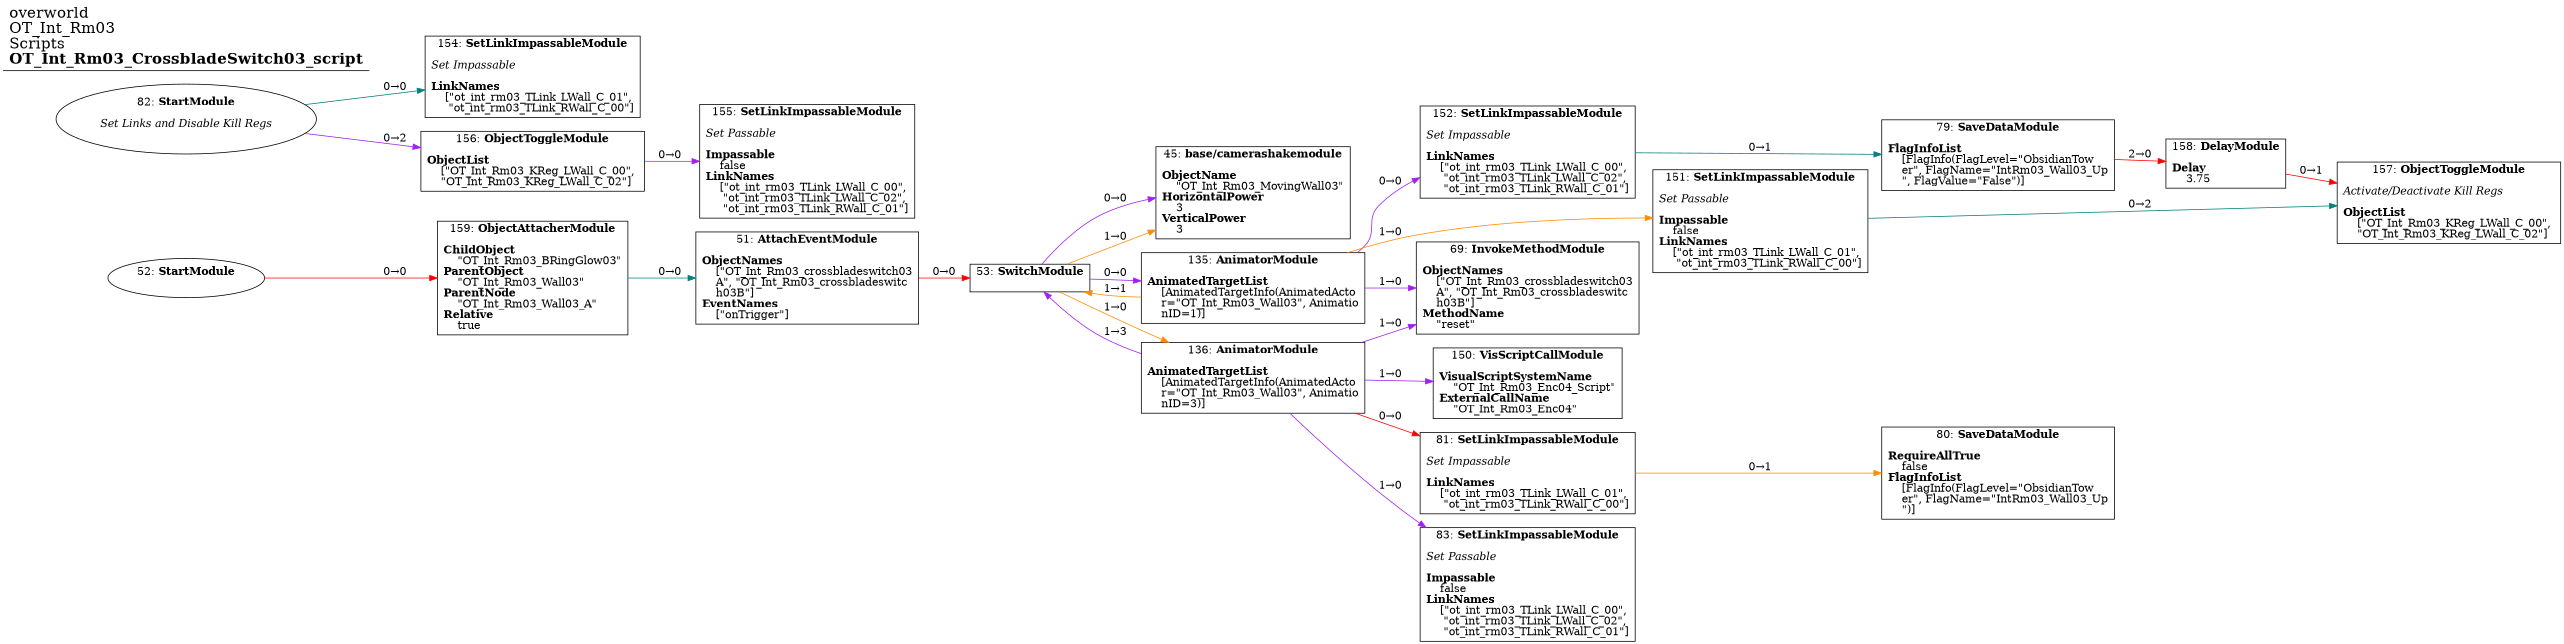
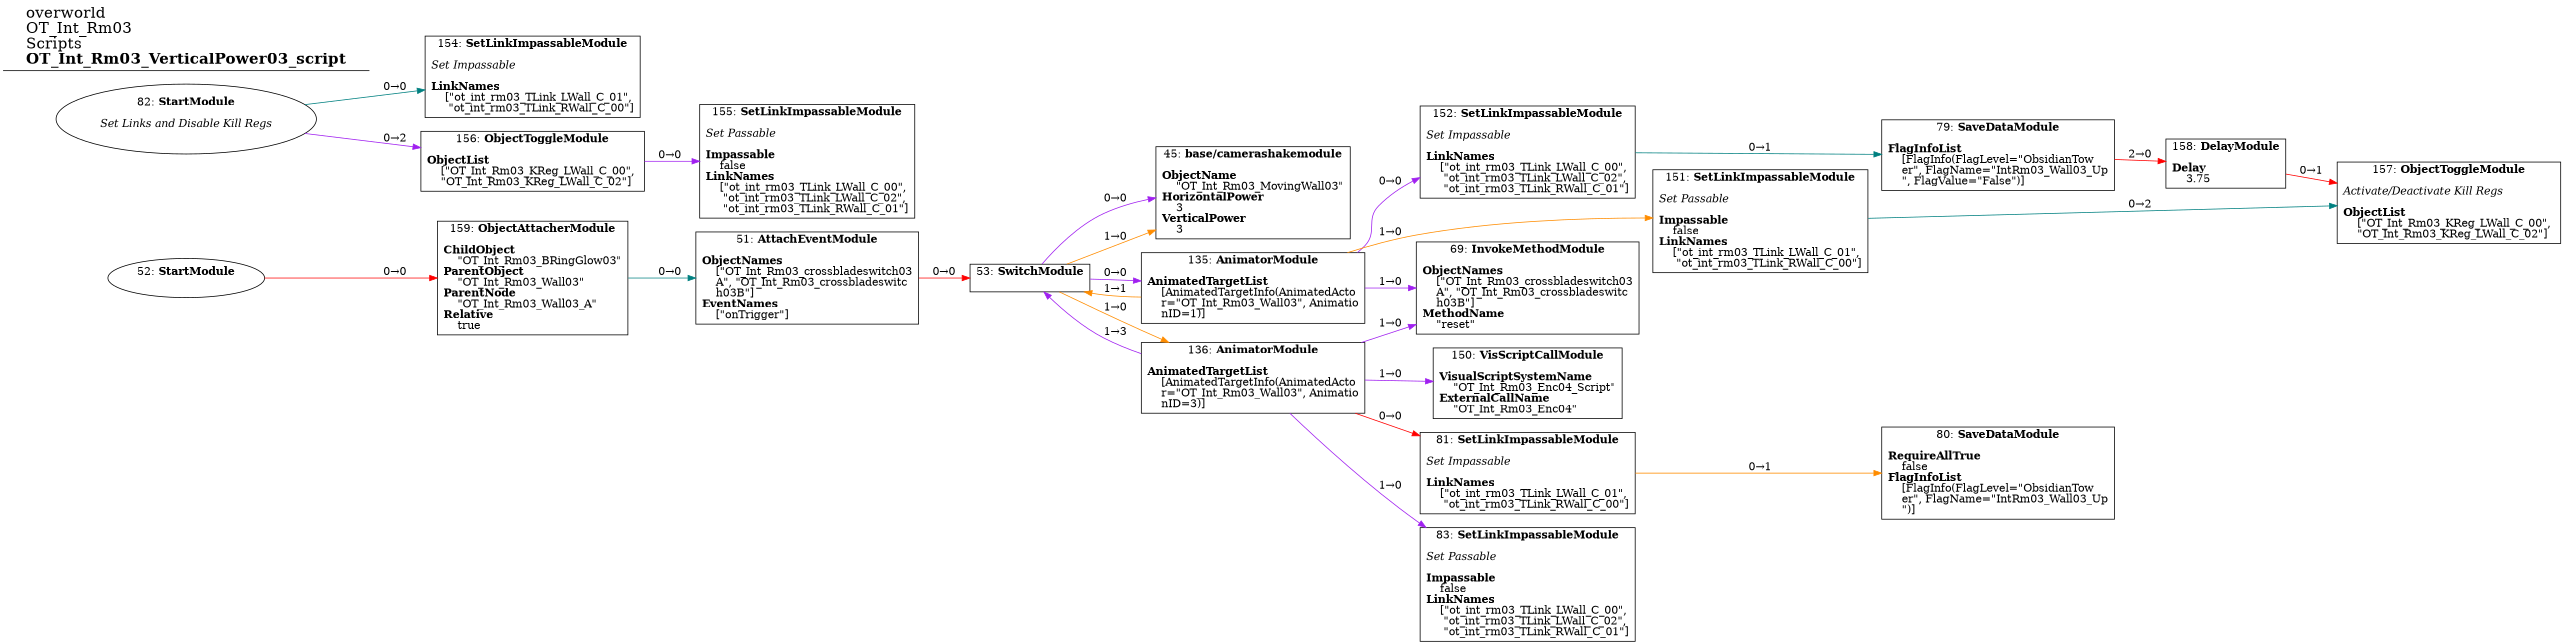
node "overworld": text "OT_Int_Rm03_CrossbladeSwitch03_script" -> "OT_Int_Rm03_VerticalPower03_script"
